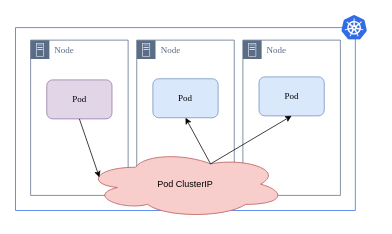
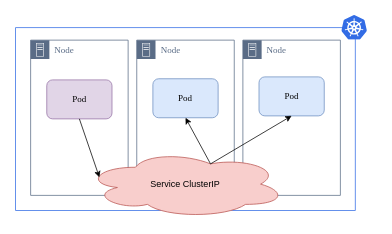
node "Pod ClusterIP": label "Pod ClusterIP" -> "Service ClusterIP"
